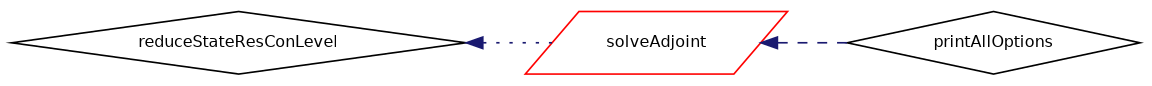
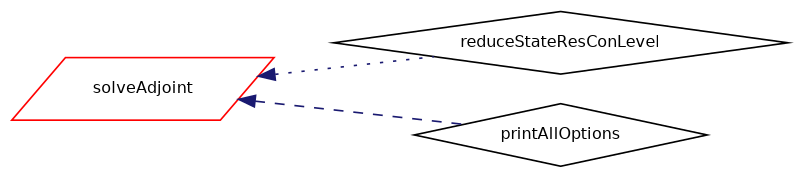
edge "solveAdjoint" -> "reduceStateResConLevel": reversed
